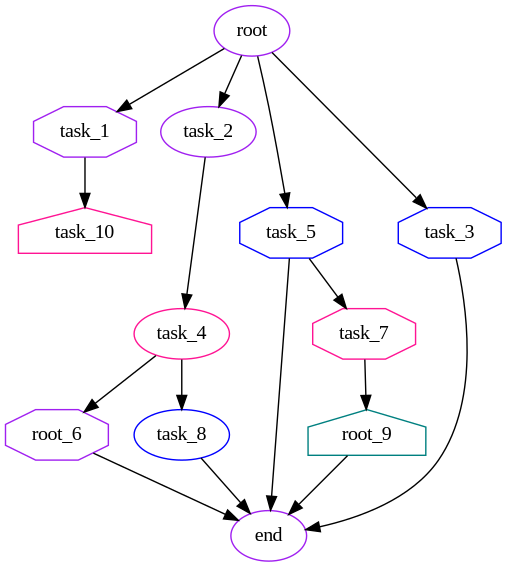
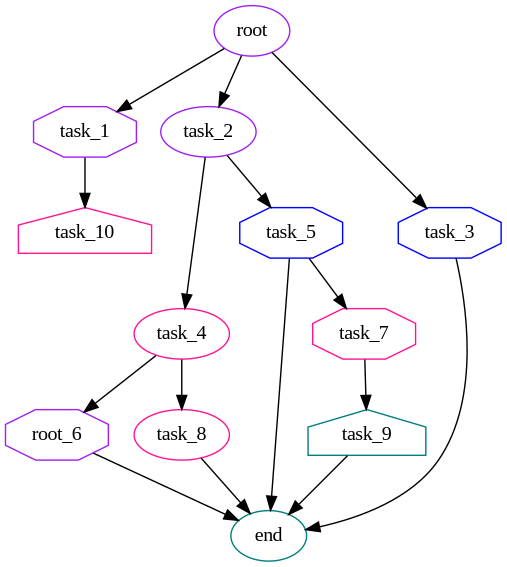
edge "root" -> "task_5": now "task_2" -> "task_5"
node "task_8": color blue -> deeppink
node "root_9": label "root_9" -> "task_9"
node "end": color purple -> teal
